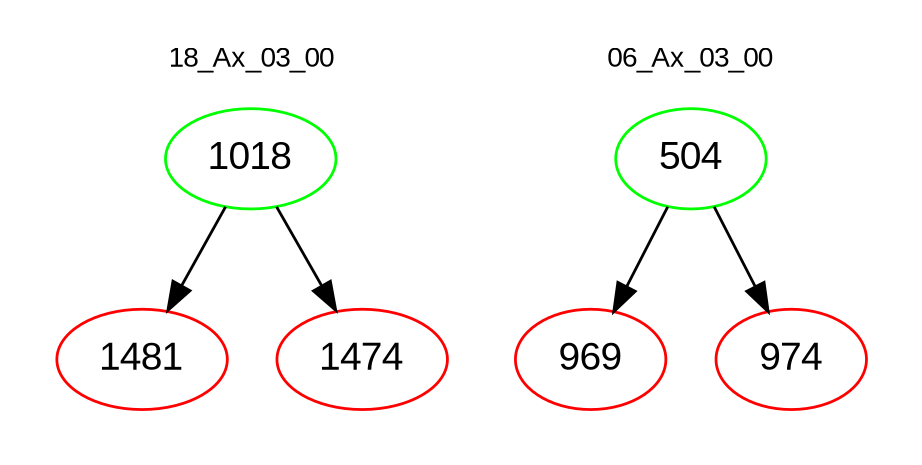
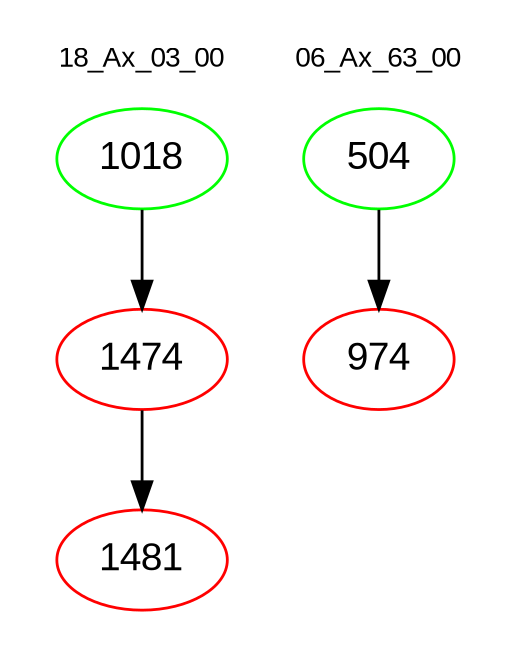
cluster "06_Ax_03_00": label "06_Ax_03_00" -> "06_Ax_63_00"
edge "1018" -> "1481": now "1474" -> "1481"
node "969": removed
